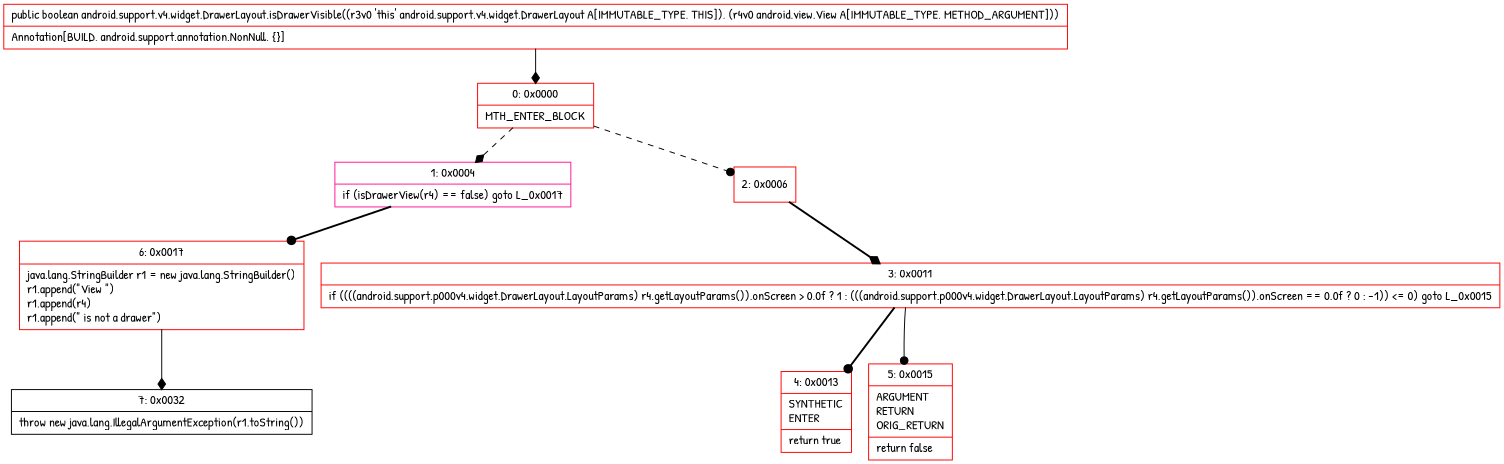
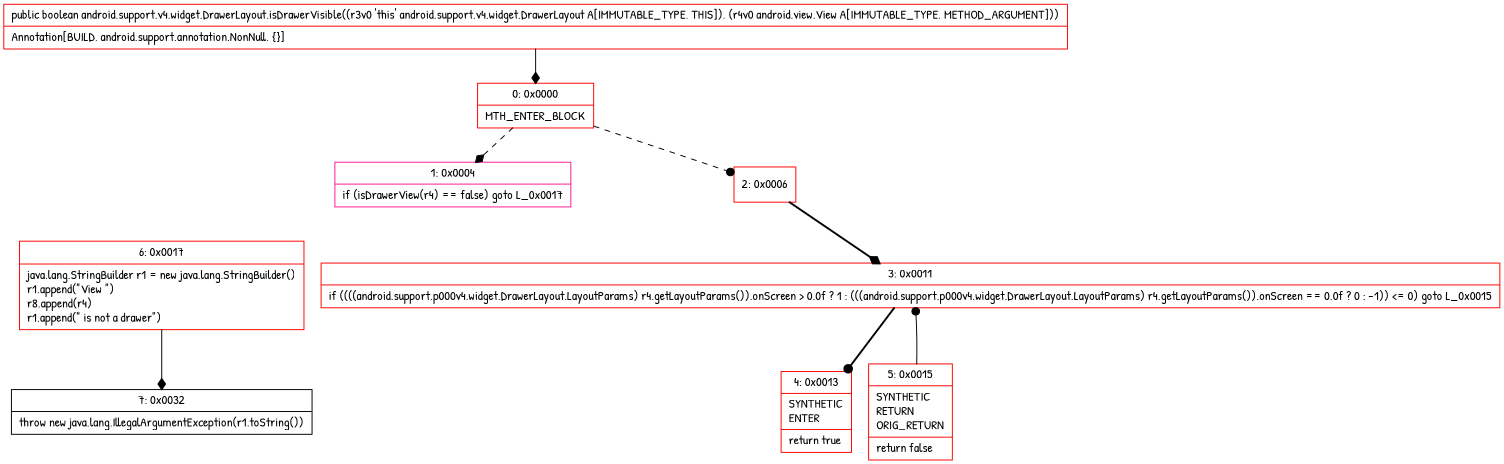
edge "1: 0x0004" -> "6: 0x0017": removed
node "6: 0x0017": text "r1.append(r4)" -> "r8.append(r4)"
edge "3: 0x0011" -> "5: 0x0015": reversed
node "5: 0x0015": text "ARGUMENT" -> "SYNTHETIC"
